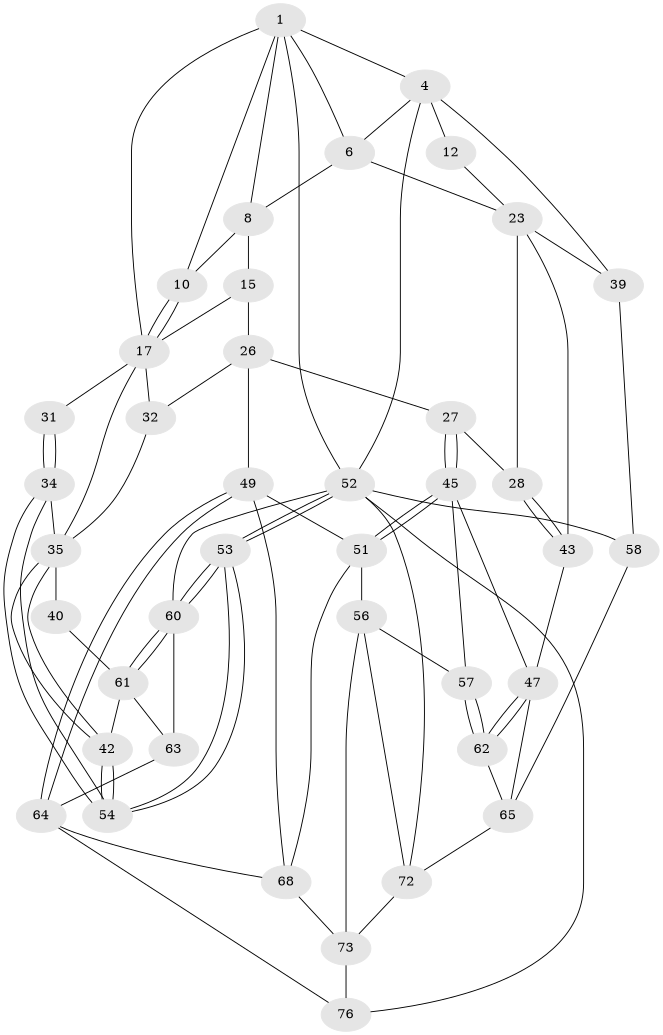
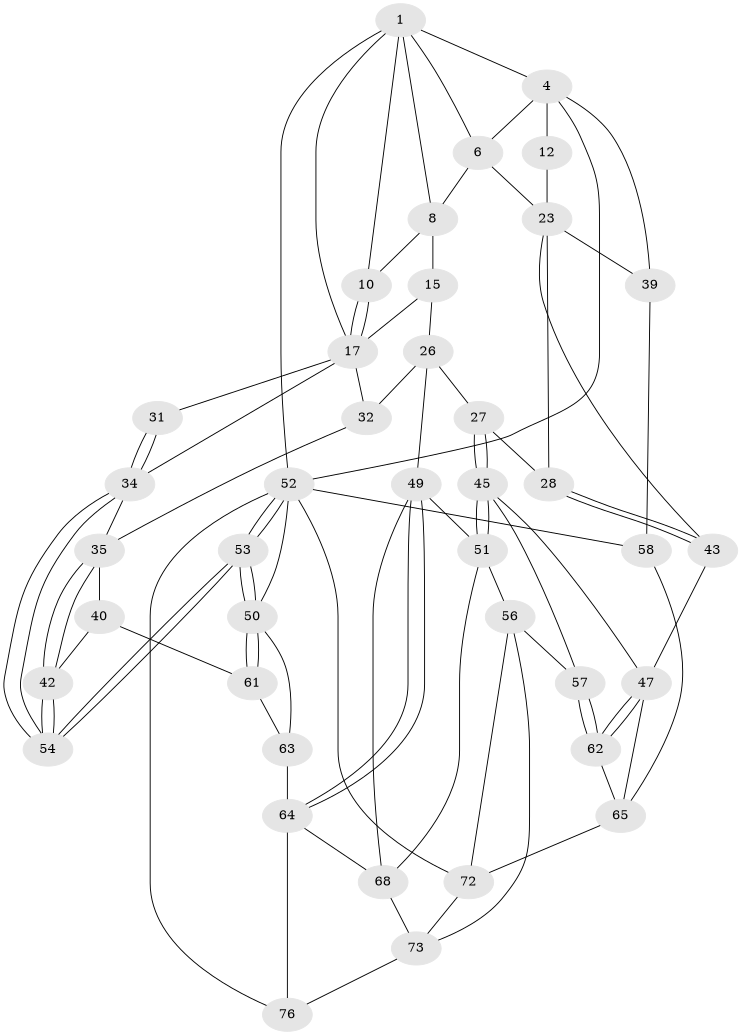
edge "17" -- "35": now "17" -- "34"
node "60": label "60" -> "50"
edge "61" -- "42": now "40" -- "42"
